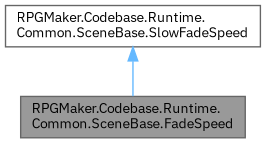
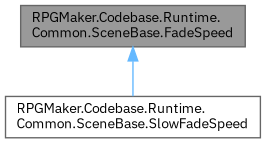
edge "RPGMaker.Codebase.Runtime. Common.SceneBase.FadeSpeed" -> "RPGMaker.Codebase.Runtime. Common.SceneBase.SlowFadeSpeed": reversed
